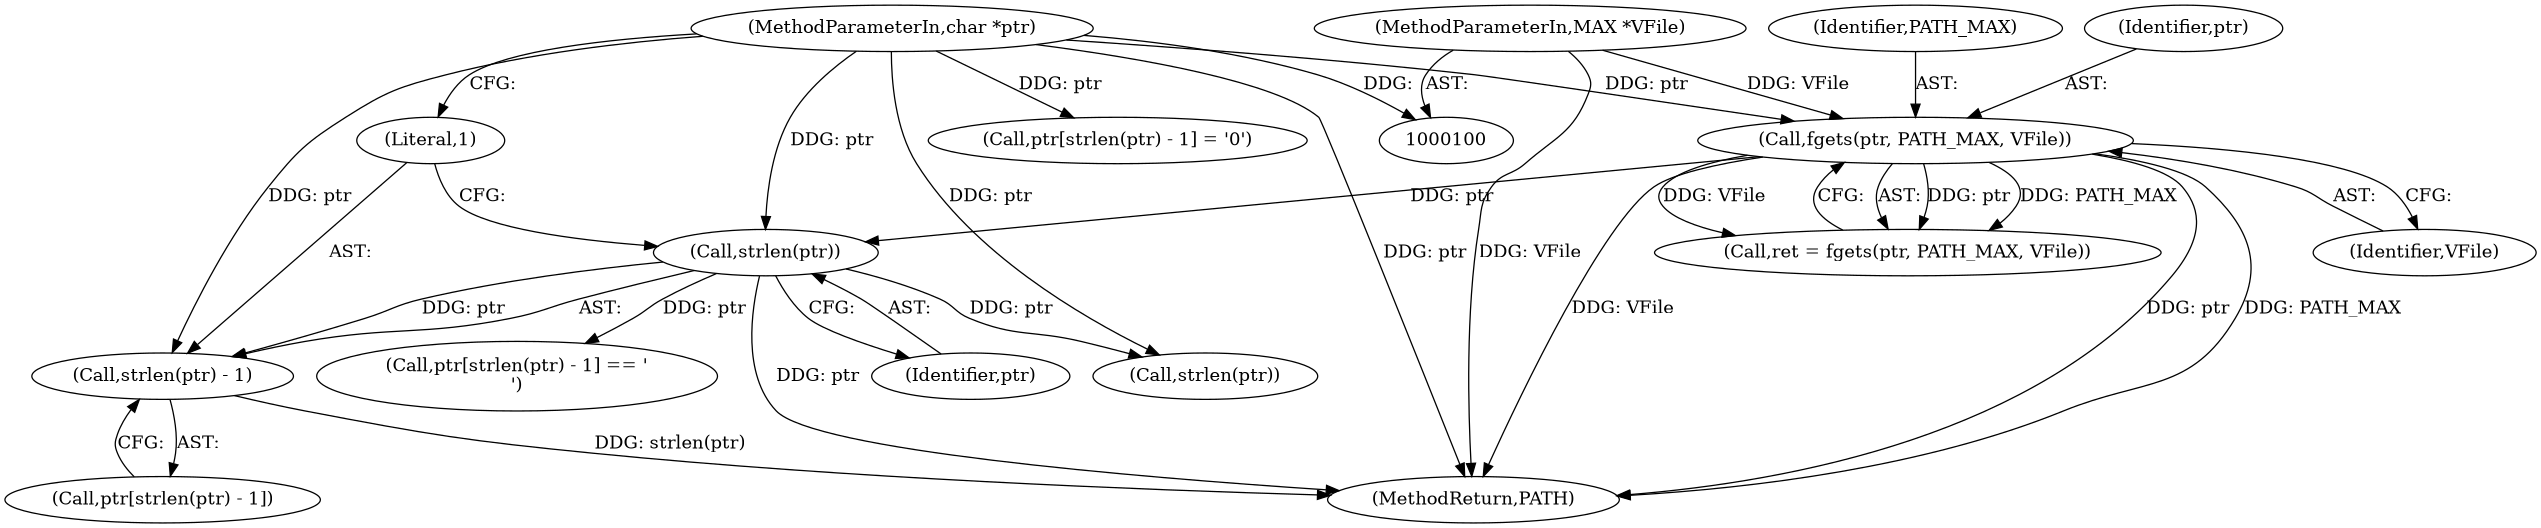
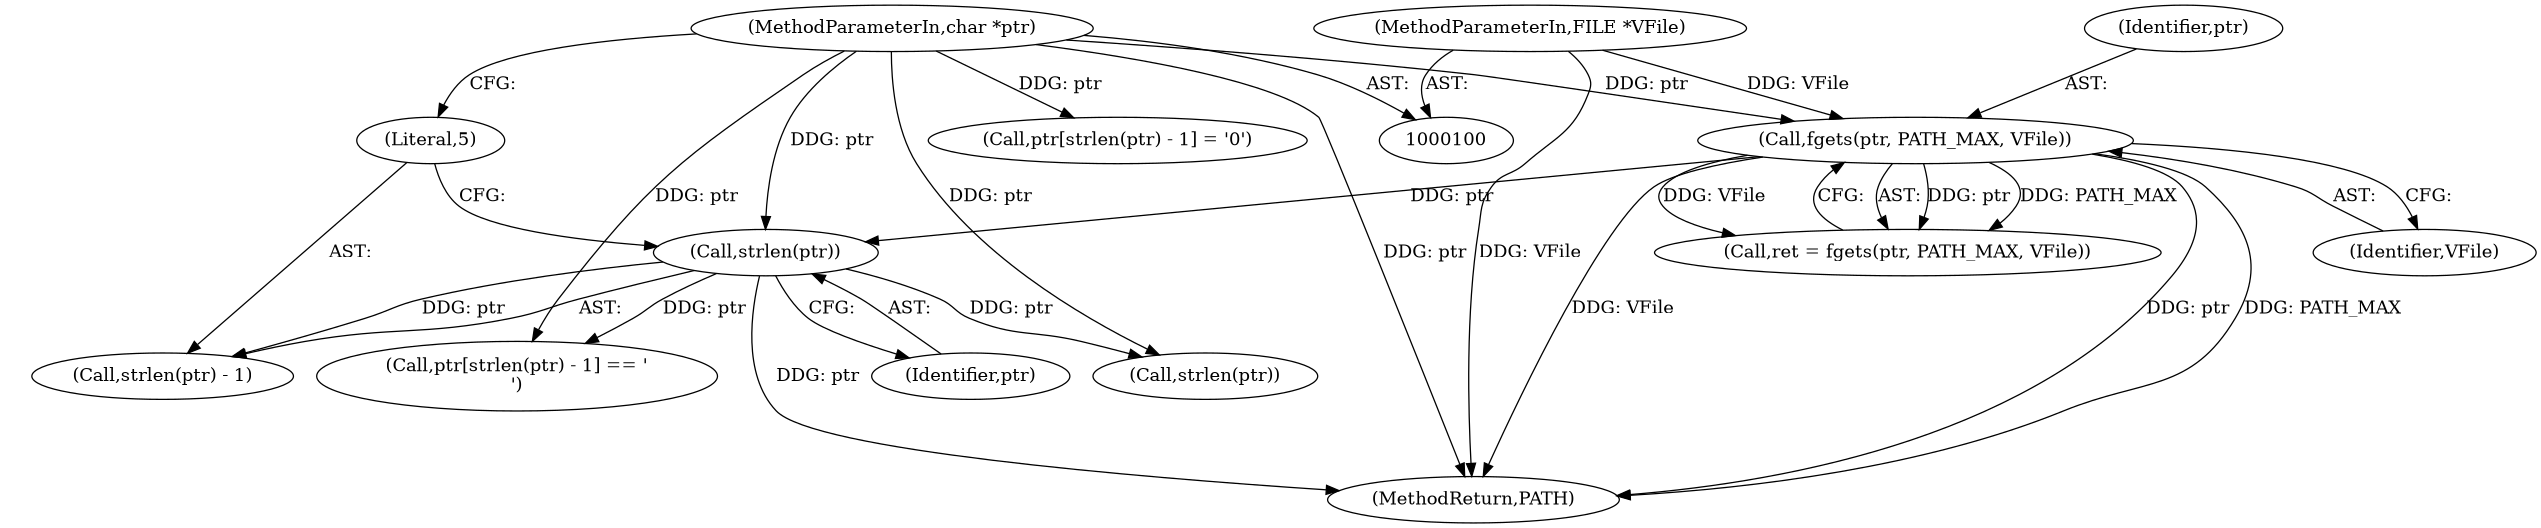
node "(MethodParameterIn,MAX *VFile)": label "(MethodParameterIn,MAX *VFile)" -> "(MethodParameterIn,FILE *VFile)"
node "(Identifier,PATH_MAX)": removed
edge "(MethodParameterIn,char *ptr)" -> "1000100": label "DDG: " -> "AST: "
edge "(MethodParameterIn,char *ptr)" -> "(Call,strlen(ptr) - 1)": now "(MethodParameterIn,char *ptr)" -> "(Call,ptr[strlen(ptr) - 1] == ' ')"
node "(Literal,1)": label "(Literal,1)" -> "(Literal,5)"
edge "(Call,strlen(ptr) - 1)" -> "(MethodReturn,PATH)": removed, label "DDG: strlen(ptr)"
node "(Call,ptr[strlen(ptr) - 1])": removed
